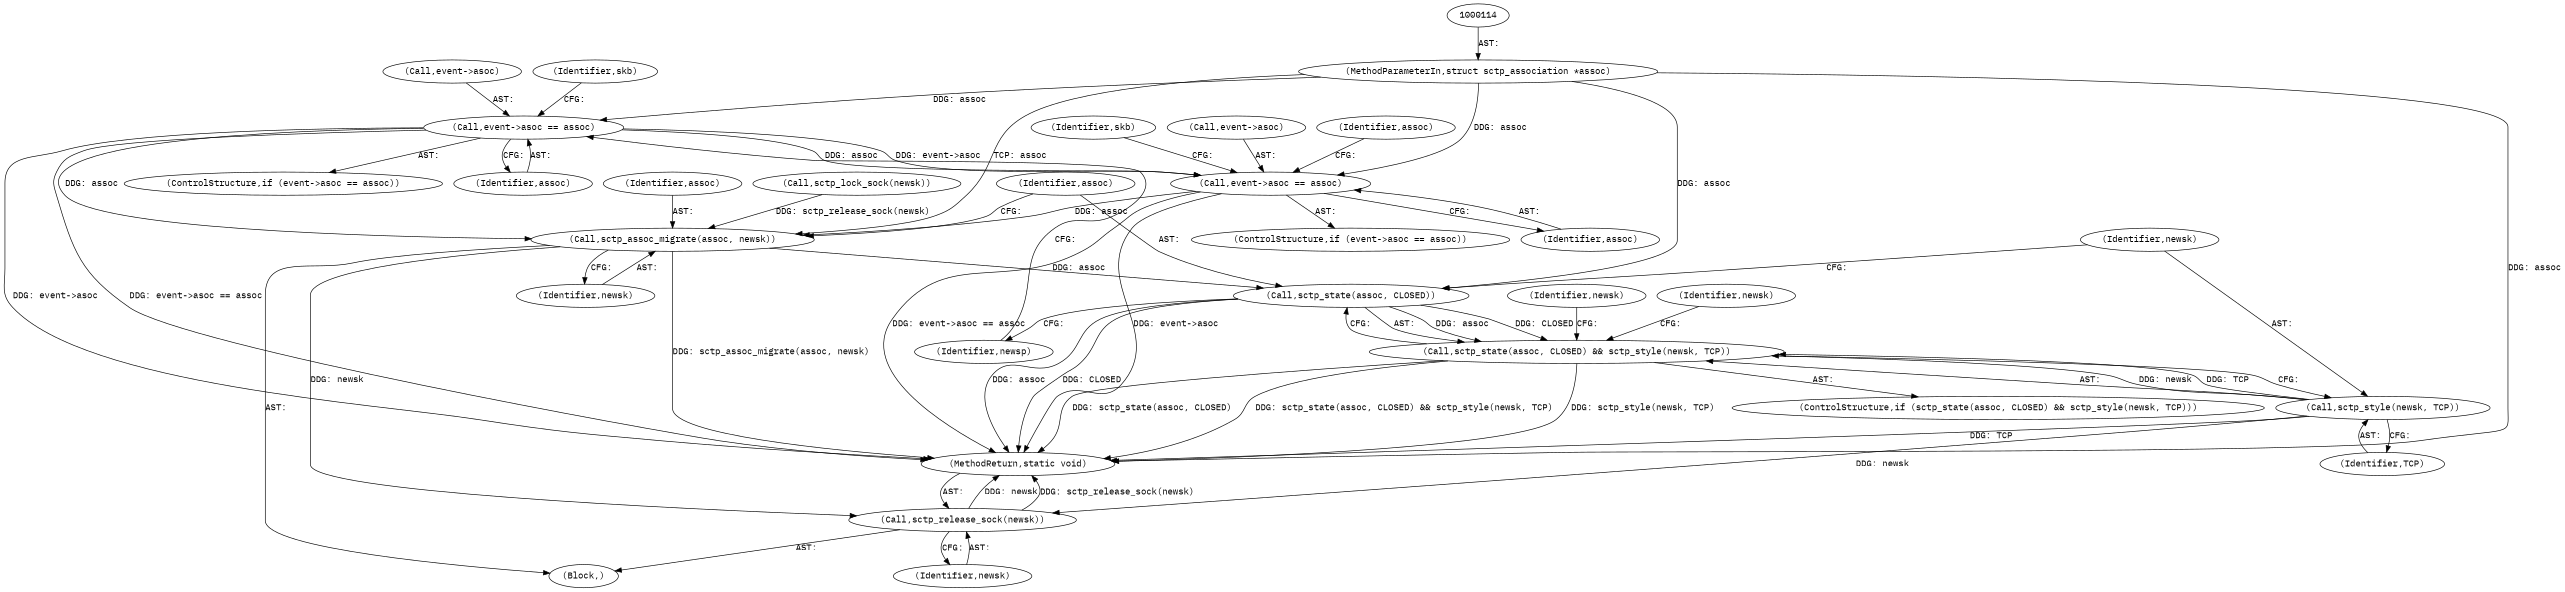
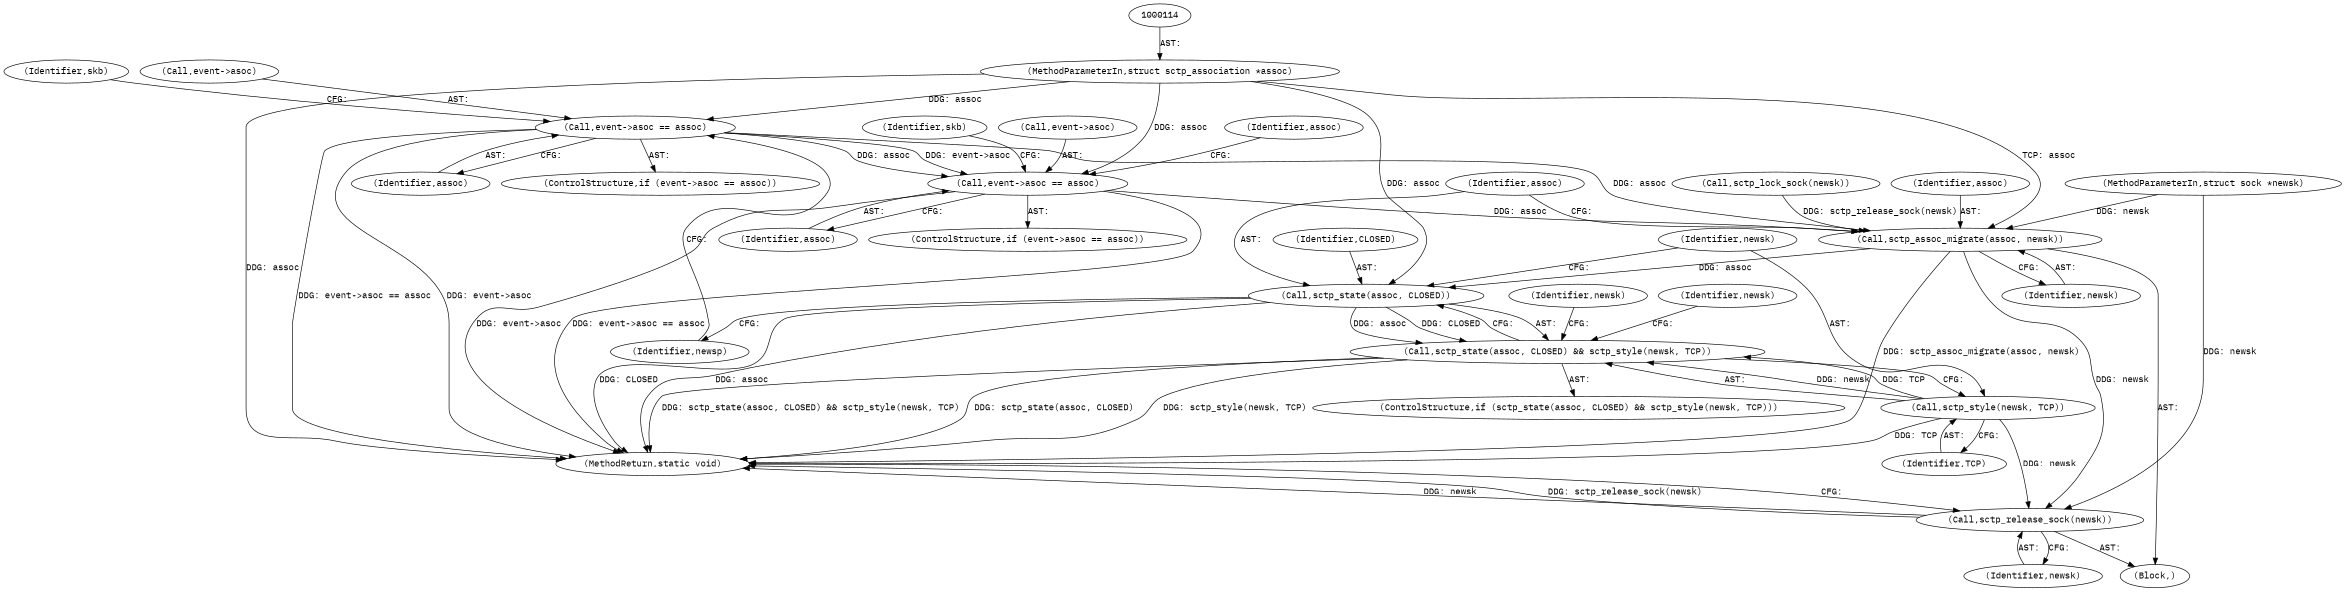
node "(MethodParameterIn,struct sock *newsk)": added
node "(Identifier,CLOSED)": added
edge "(MethodReturn,static void)" -> "(Call,sctp_release_sock(newsk))": label "AST: " -> "CFG: "
